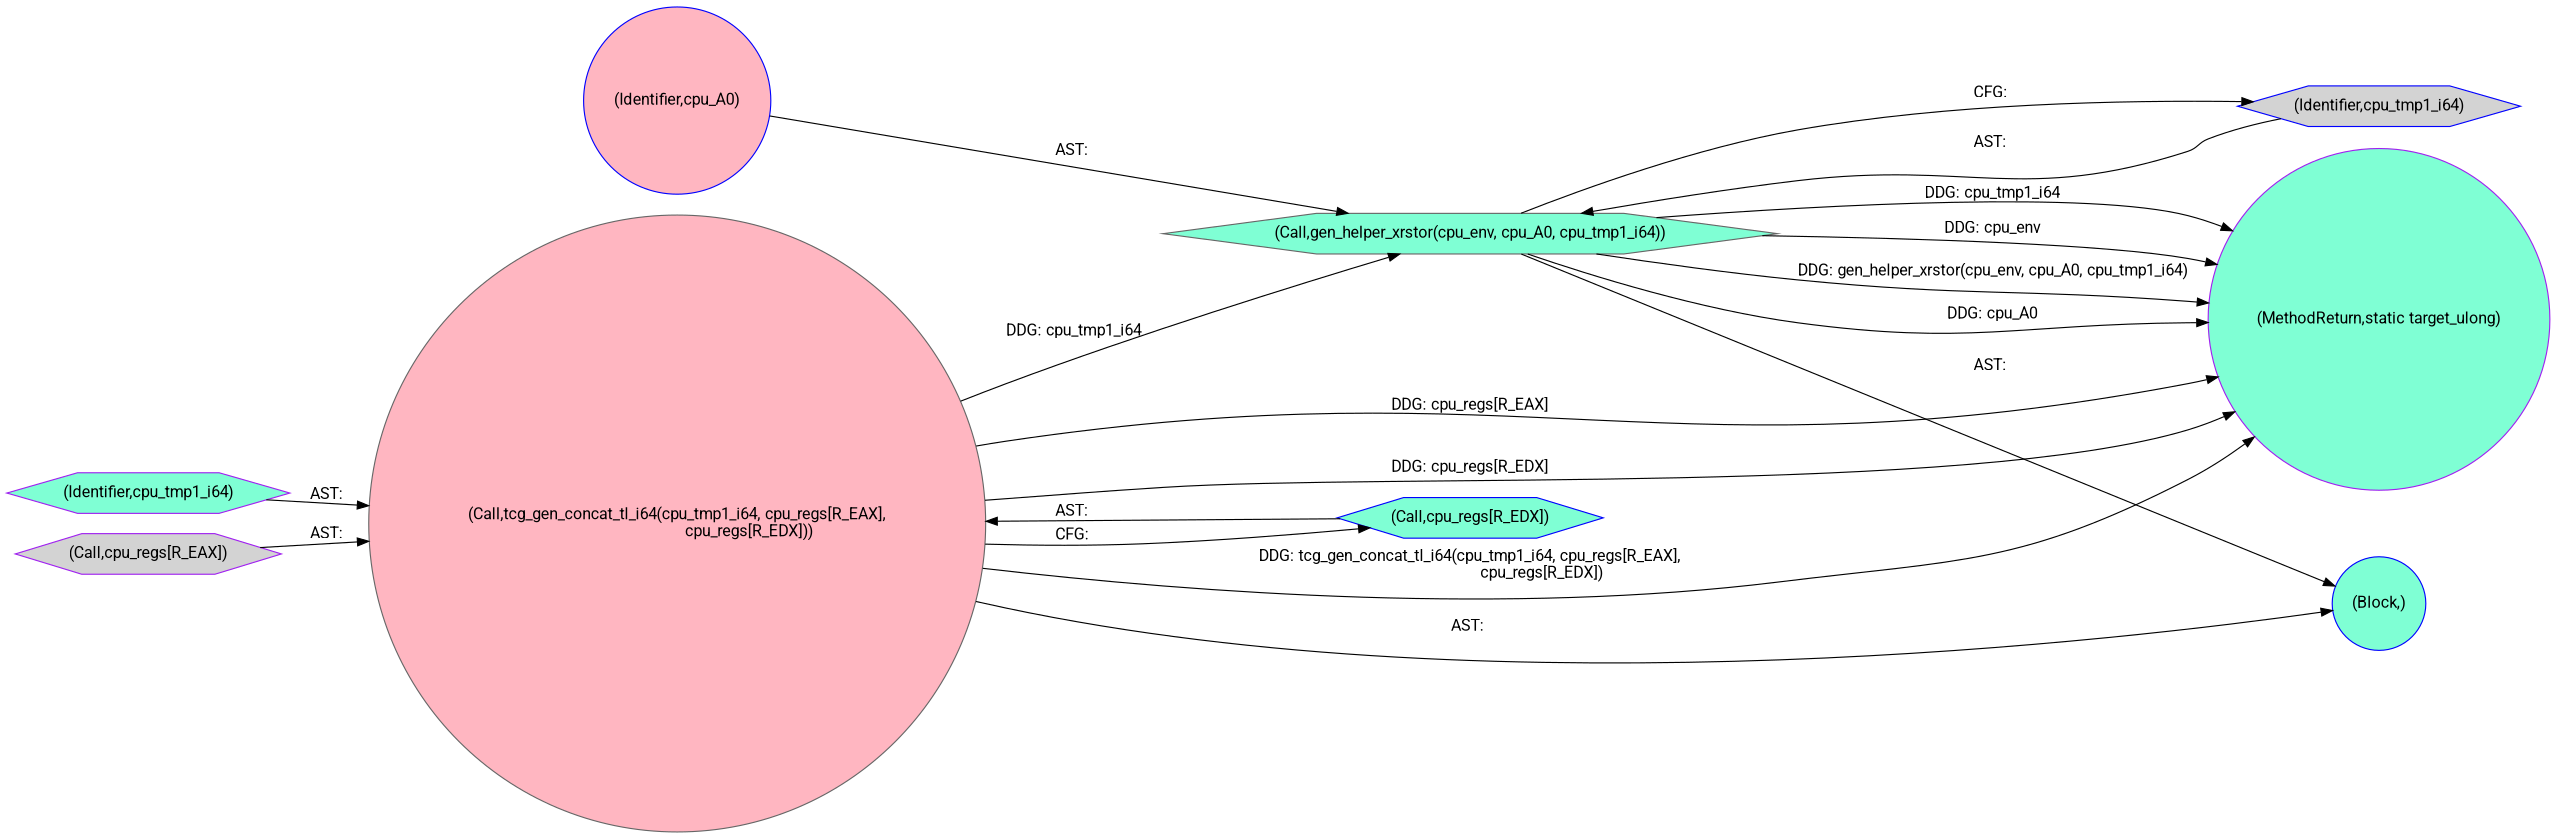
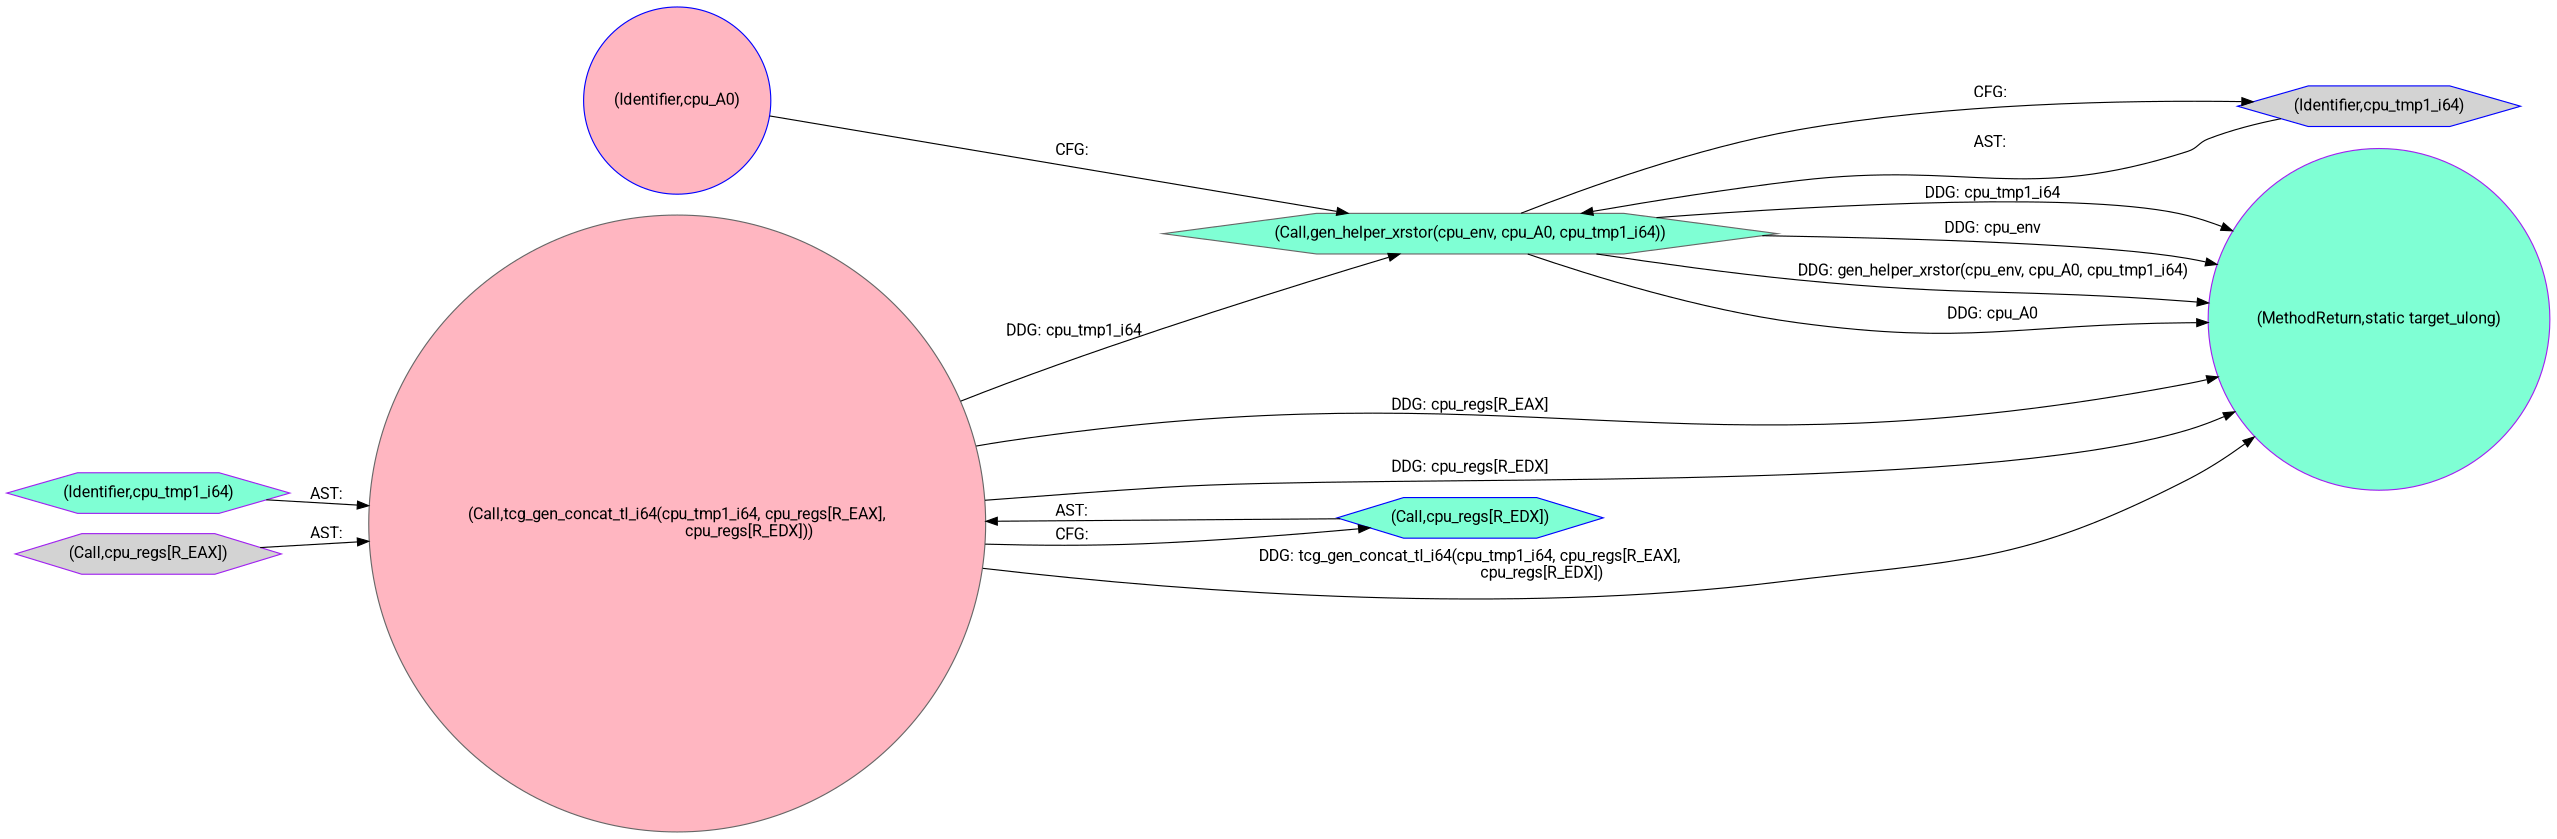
edge "(Identifier,cpu_A0)" -> "(Call,gen_helper_xrstor(cpu_env, cpu_A0, cpu_tmp1_i64))": label "AST: " -> "CFG: "
node "(Block,)": removed
